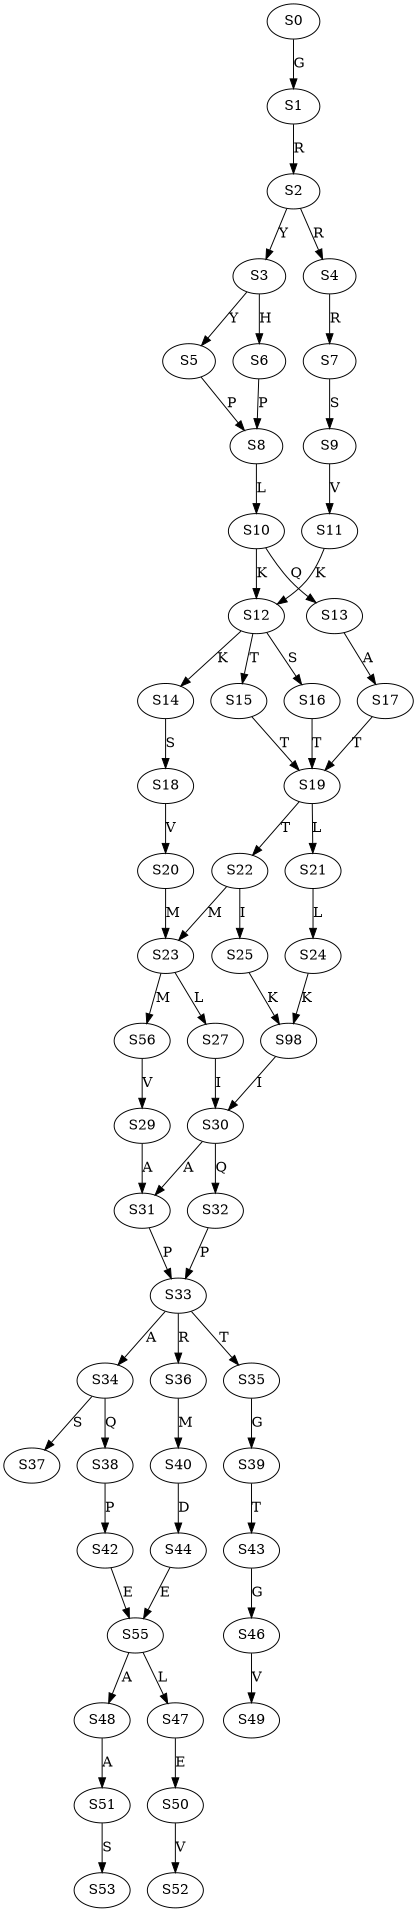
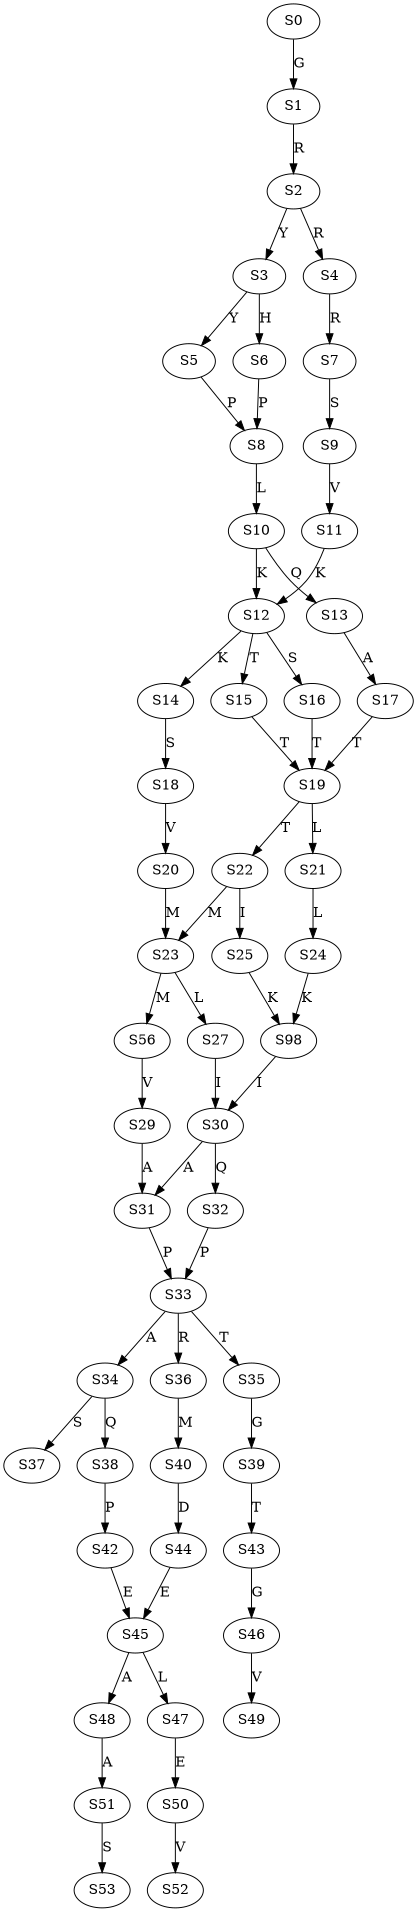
node "S55": label "S55" -> "S45"
